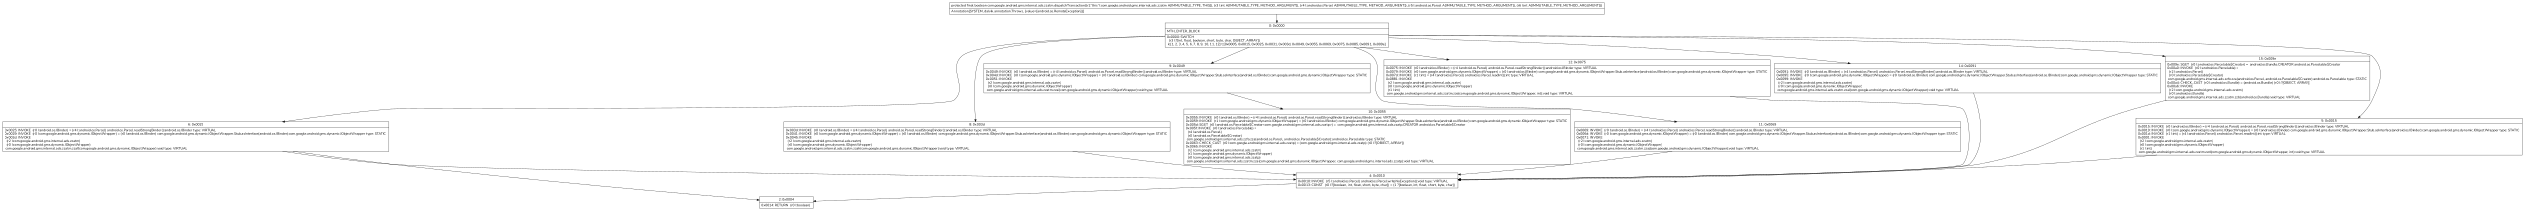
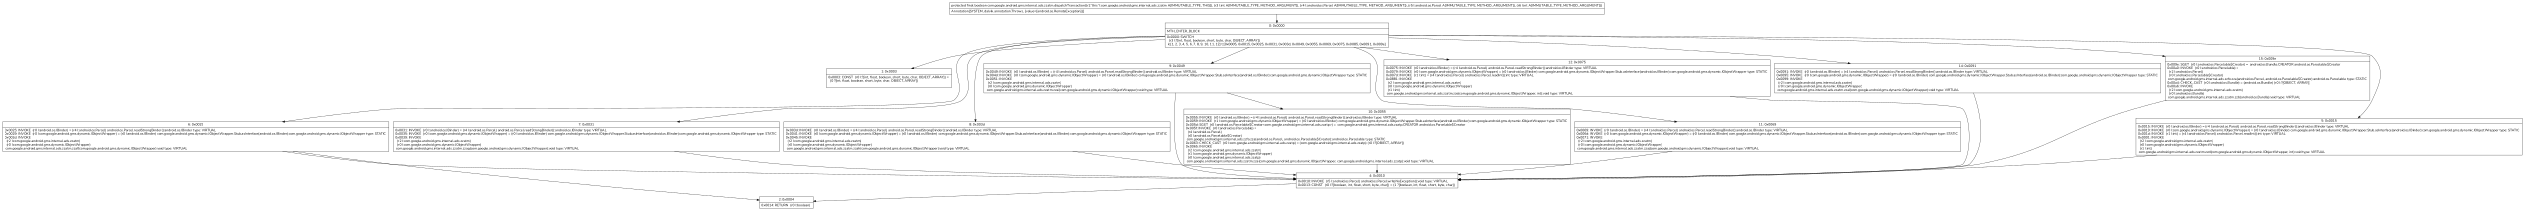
node "1: 0x0003": added
node "7: 0x0031": added
edge "10: 0x0055" -> "4: 0x0010": added
edge "9: 0x0049" -> "4: 0x0010": added
